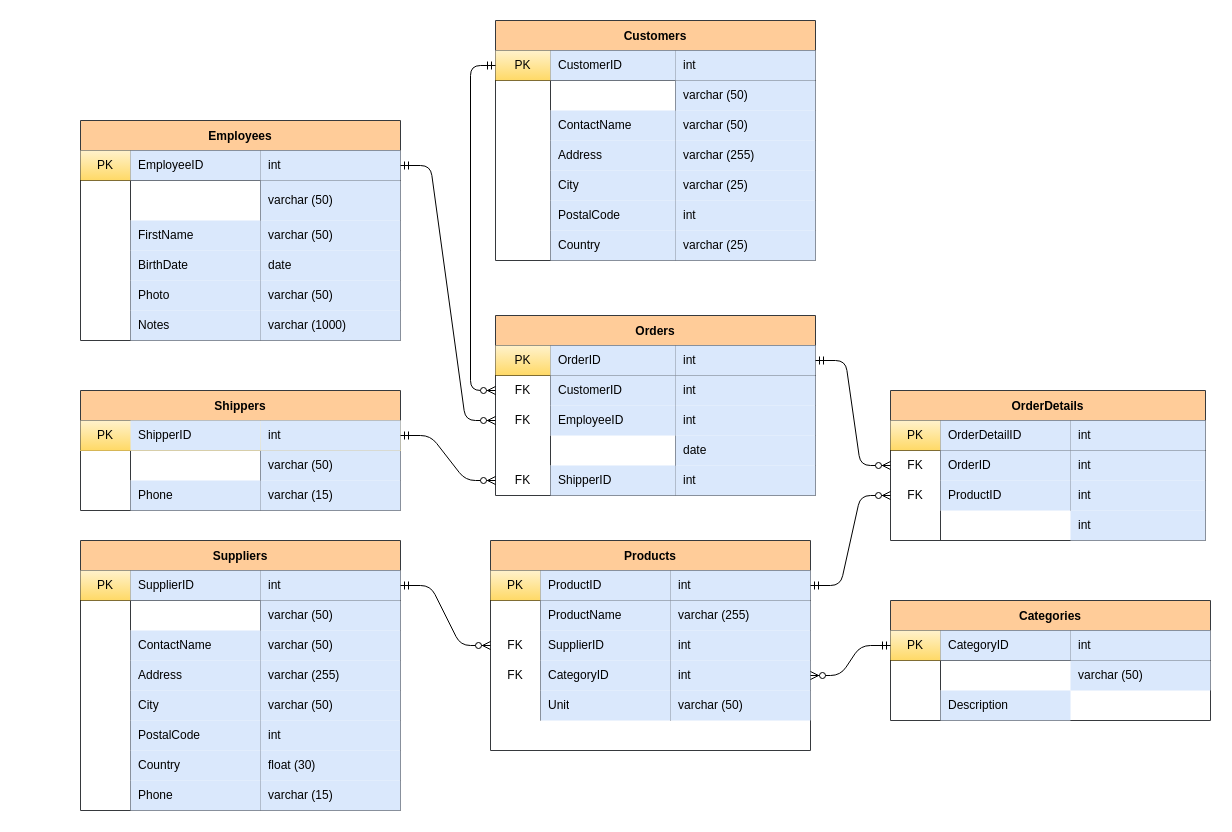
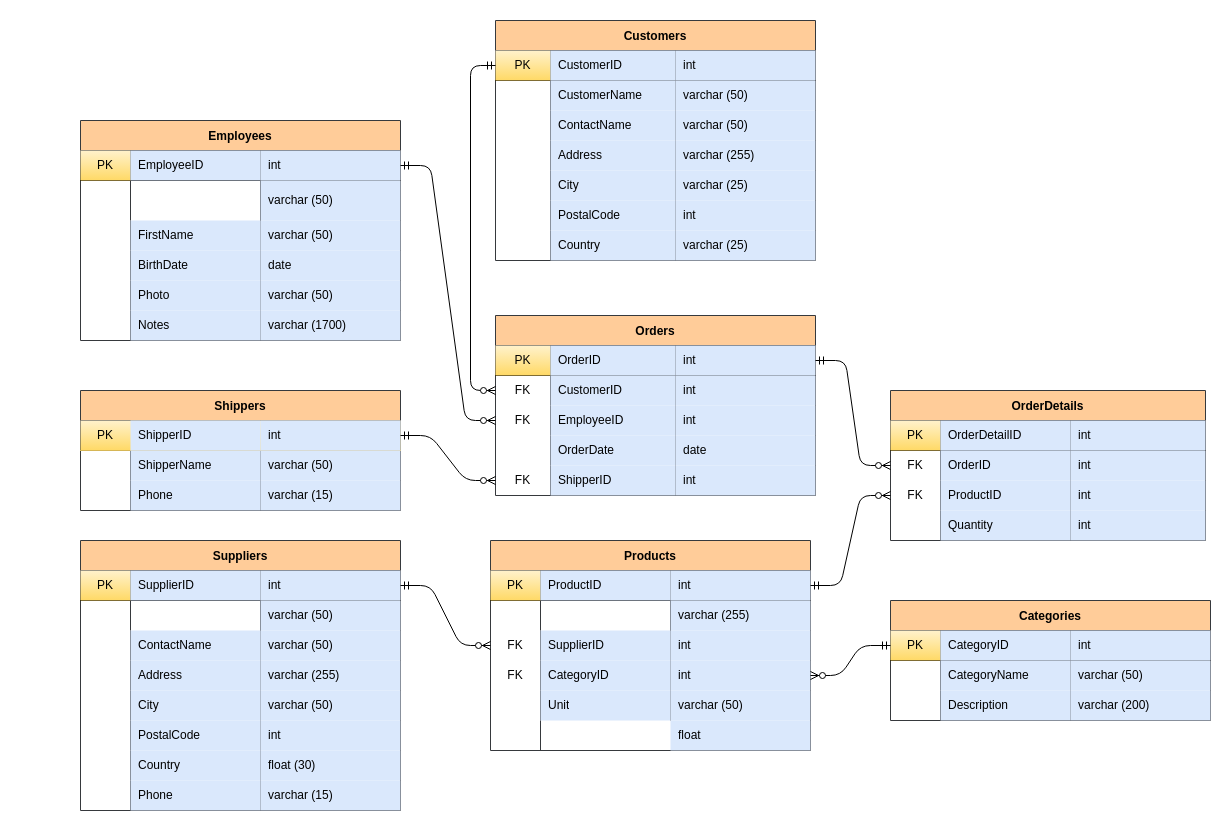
node "CustomerName": added
node "varchar (1000)": label "varchar (1000)" -> "varchar (1700)"
node "OrderDate": added
node "ShipperName": added
node "Quantity": added
node "ProductName": removed
node "CategoryName": added
node "varchar (200)": added
node "float": added
